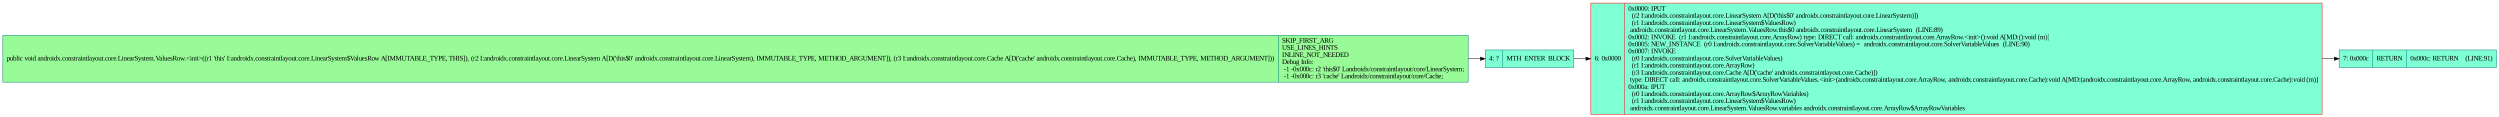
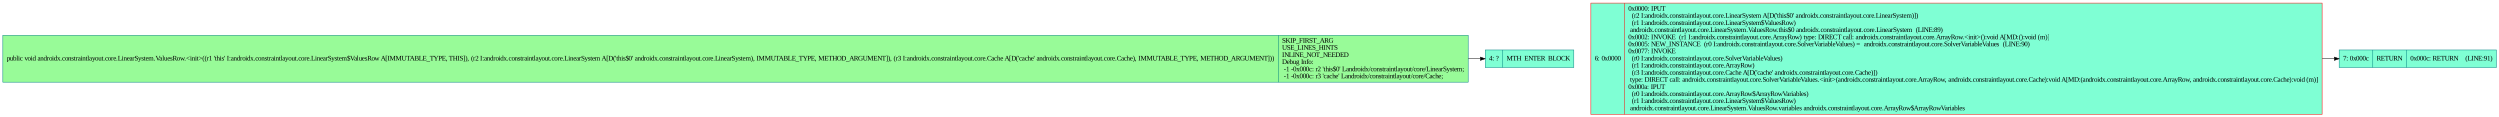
node "6: 0x0000": text "0x0007: INVOKE" -> "0x0077: INVOKE"
edge "4: ?" -> "6: 0x0000": removed
